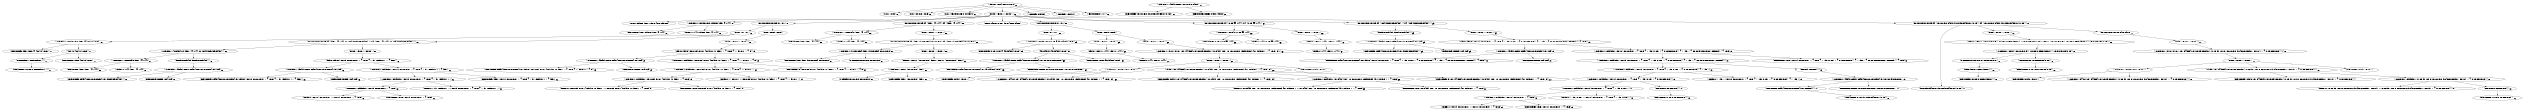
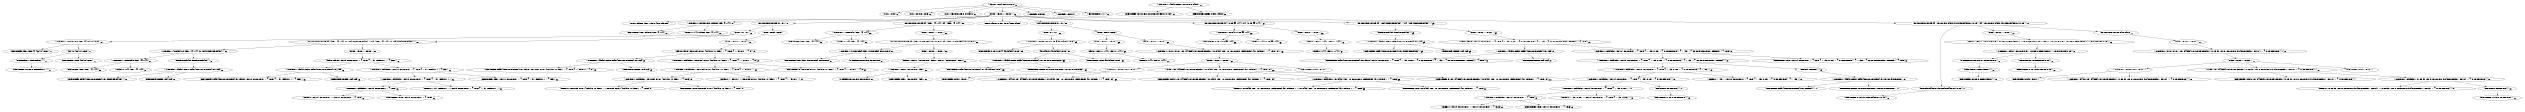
edge "(IDENTIFIER,DefaultComponentResolver,getPath())" -> "(IDENTIFIER,type,isAssignableFrom(type))": now "(isAssignableFrom,isAssignableFrom(type))" -> "(IDENTIFIER,type,isAssignableFrom(type))"
